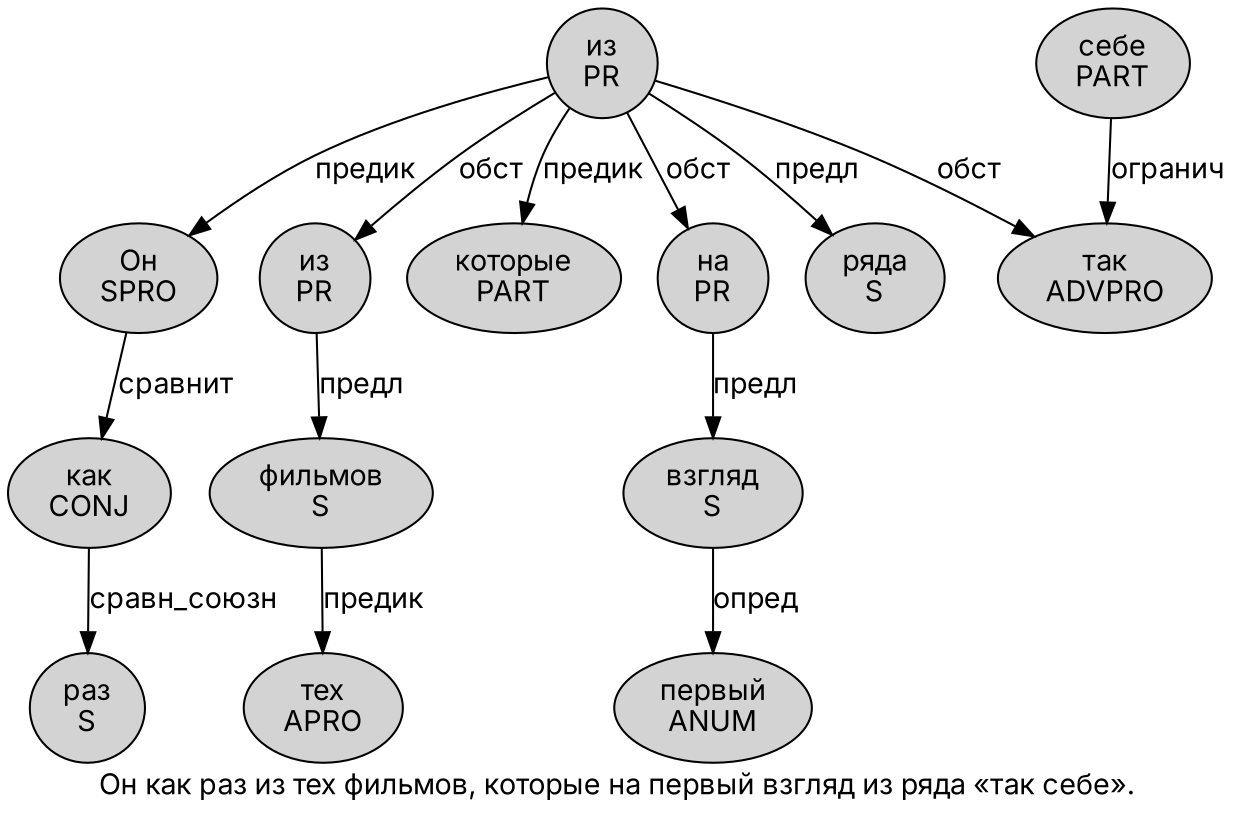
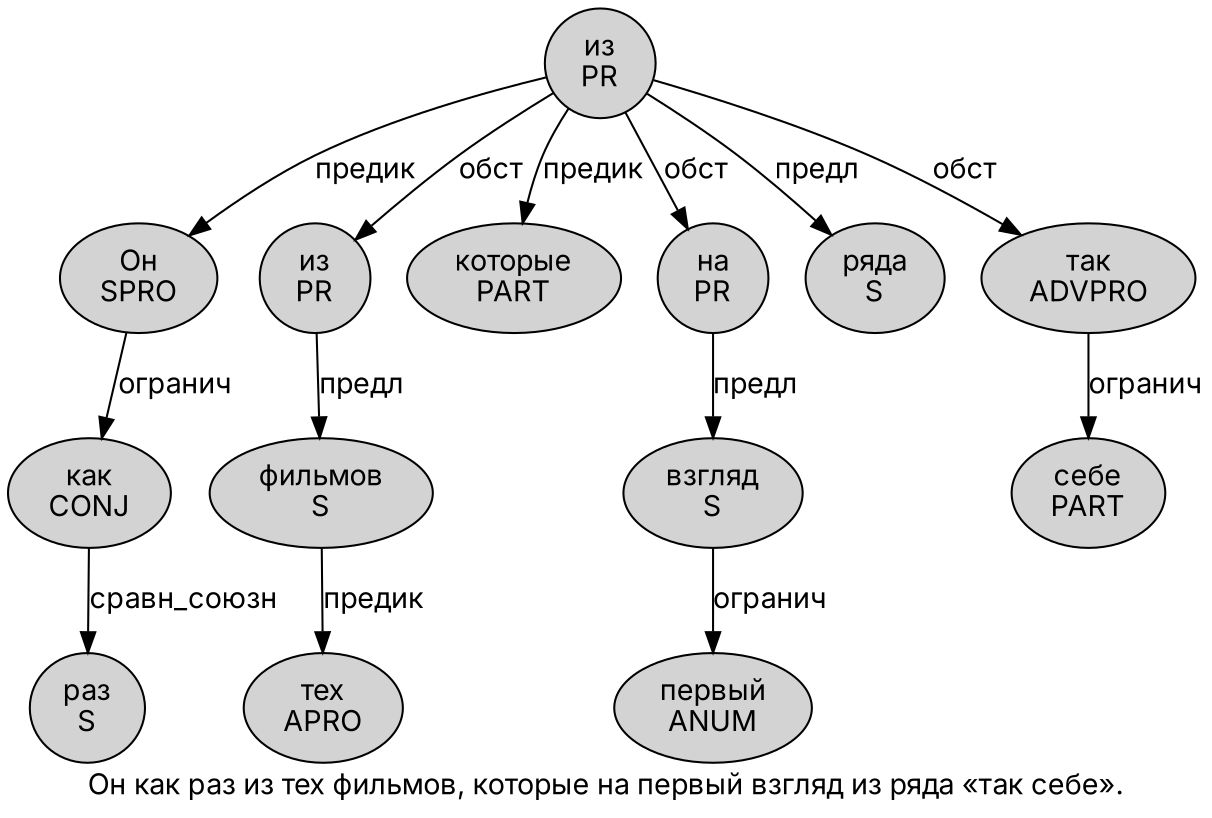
edge "себе PART" -> "так ADVPRO": reversed
edge "Он SPRO" -> "как CONJ": label "сравнит" -> "огранич"
edge "взгляд S" -> "первый ANUM": label "опред" -> "огранич"
